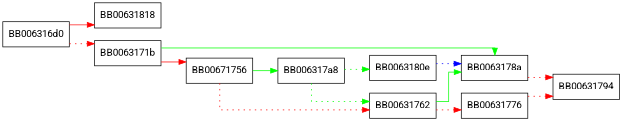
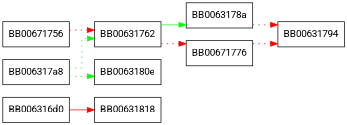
node "BB0063171b": removed
edge "BB0063180e" -> "BB0063178a": removed
edge "BB00671756" -> "BB006317a8": removed
node "BB00631776": label "BB00631776" -> "BB00671776"
